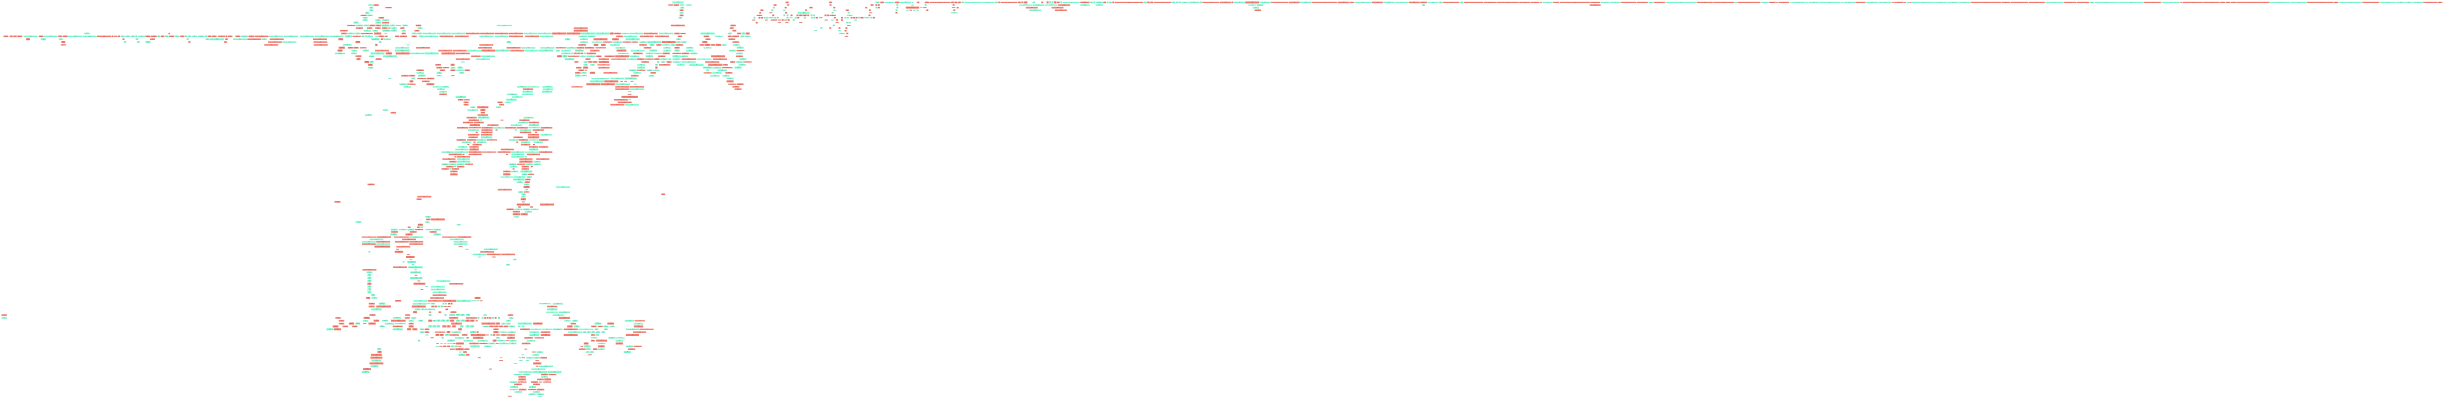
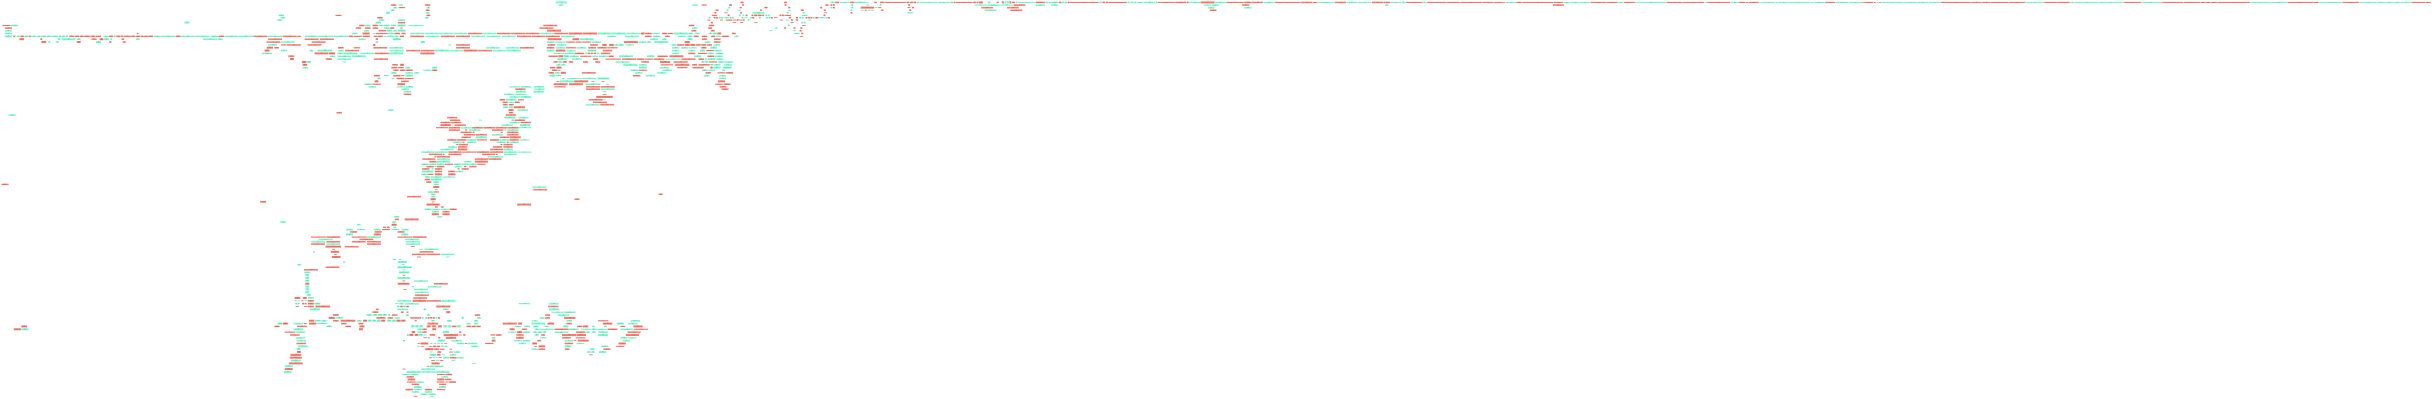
node "NodeID: 41": added
node "NodeID: 178": added
node "NodeID: 103": added
node "NodeID: 519": added
node "NodeID: 2397": removed
node "NodeID: 151": fillcolor salmon -> aquamarine
